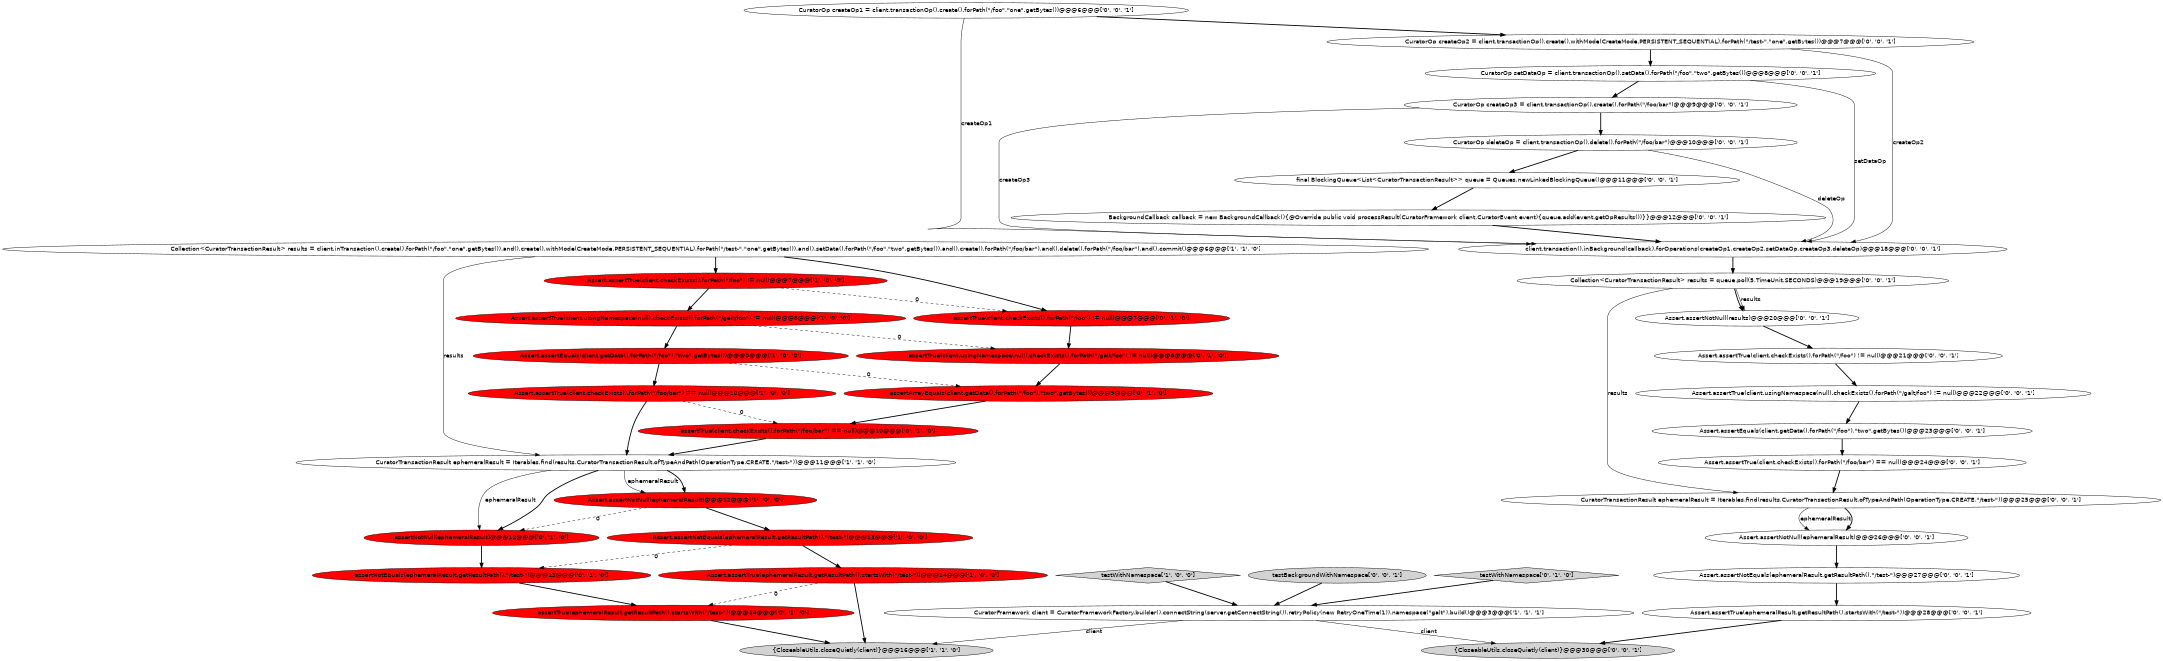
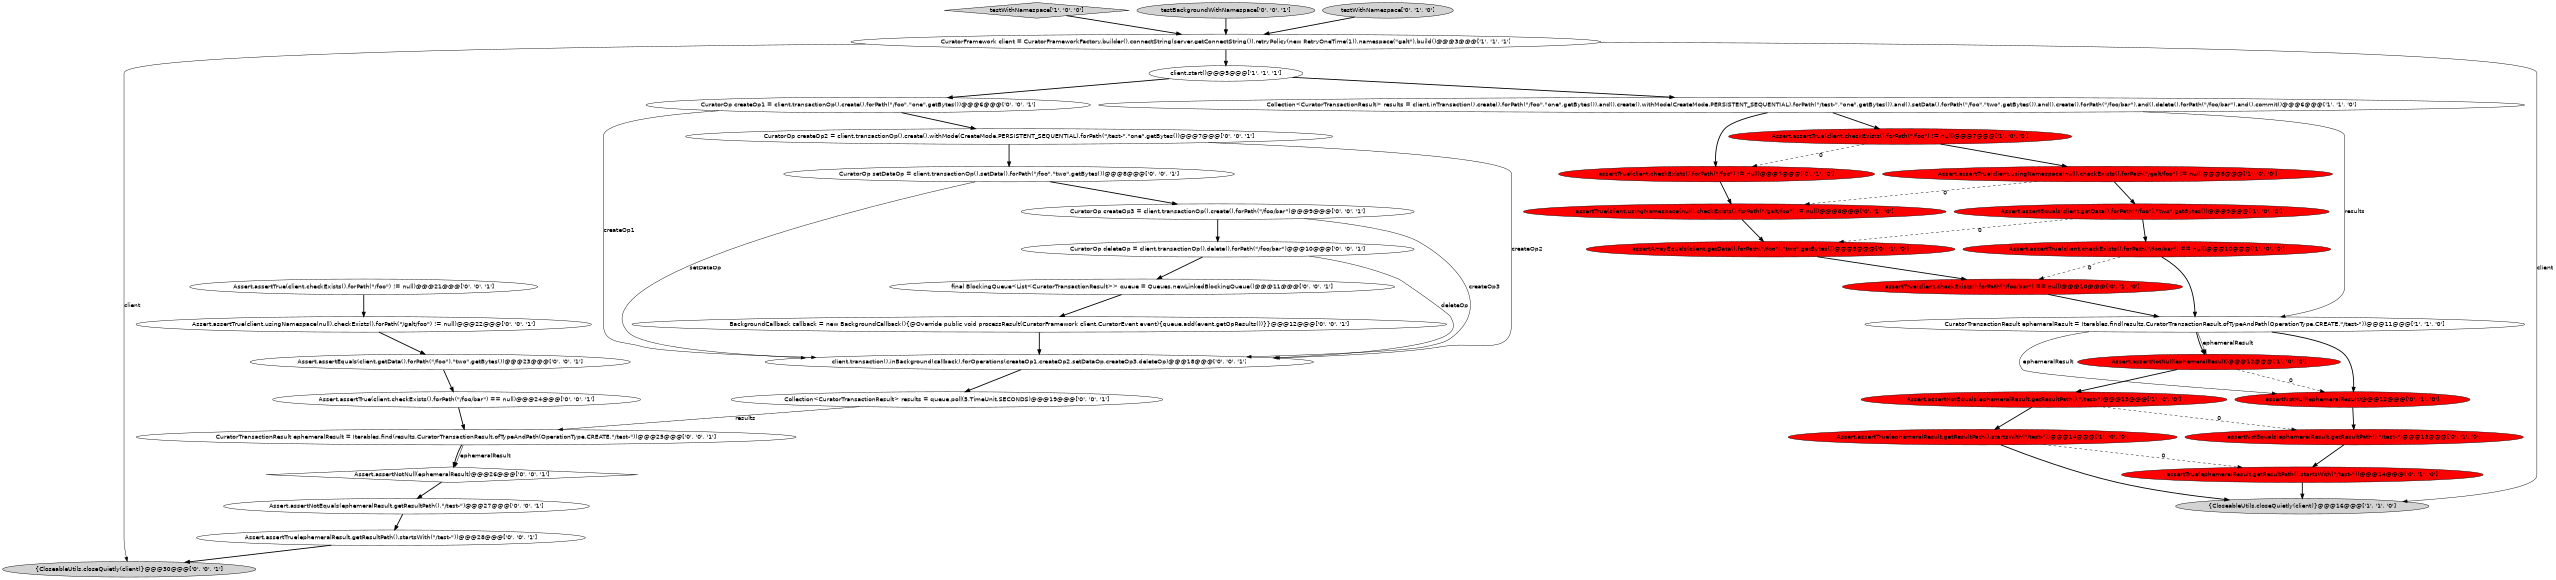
node "client.start()@@@5@@@['1', '1', '1']": added
node "Assert.assertNotNull(results)@@@20@@@['0', '0', '1']": removed
node "Assert.assertNotNull(ephemeralResult)@@@26@@@['0', '0', '1']": shape ellipse -> diamond
node "testWithNamespace['0', '1', '0']": shape diamond -> ellipse
